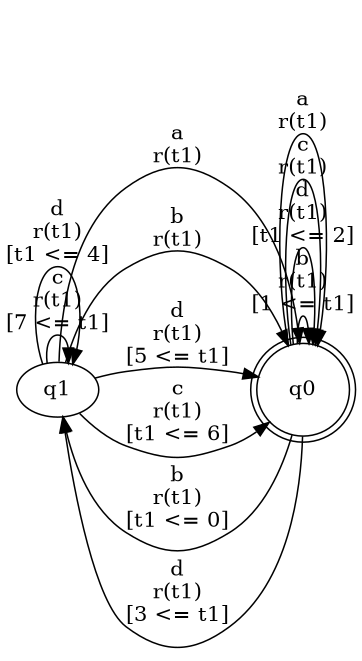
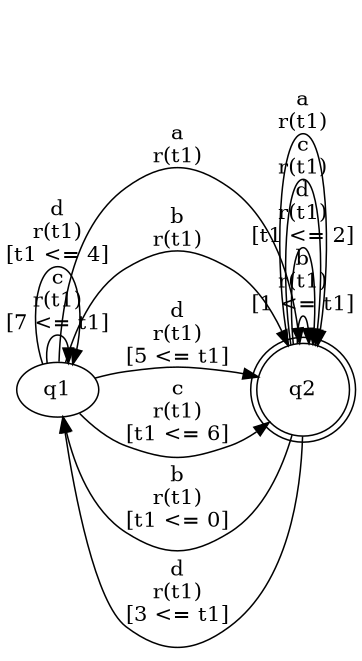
node "q0": label "q0" -> "q2"
